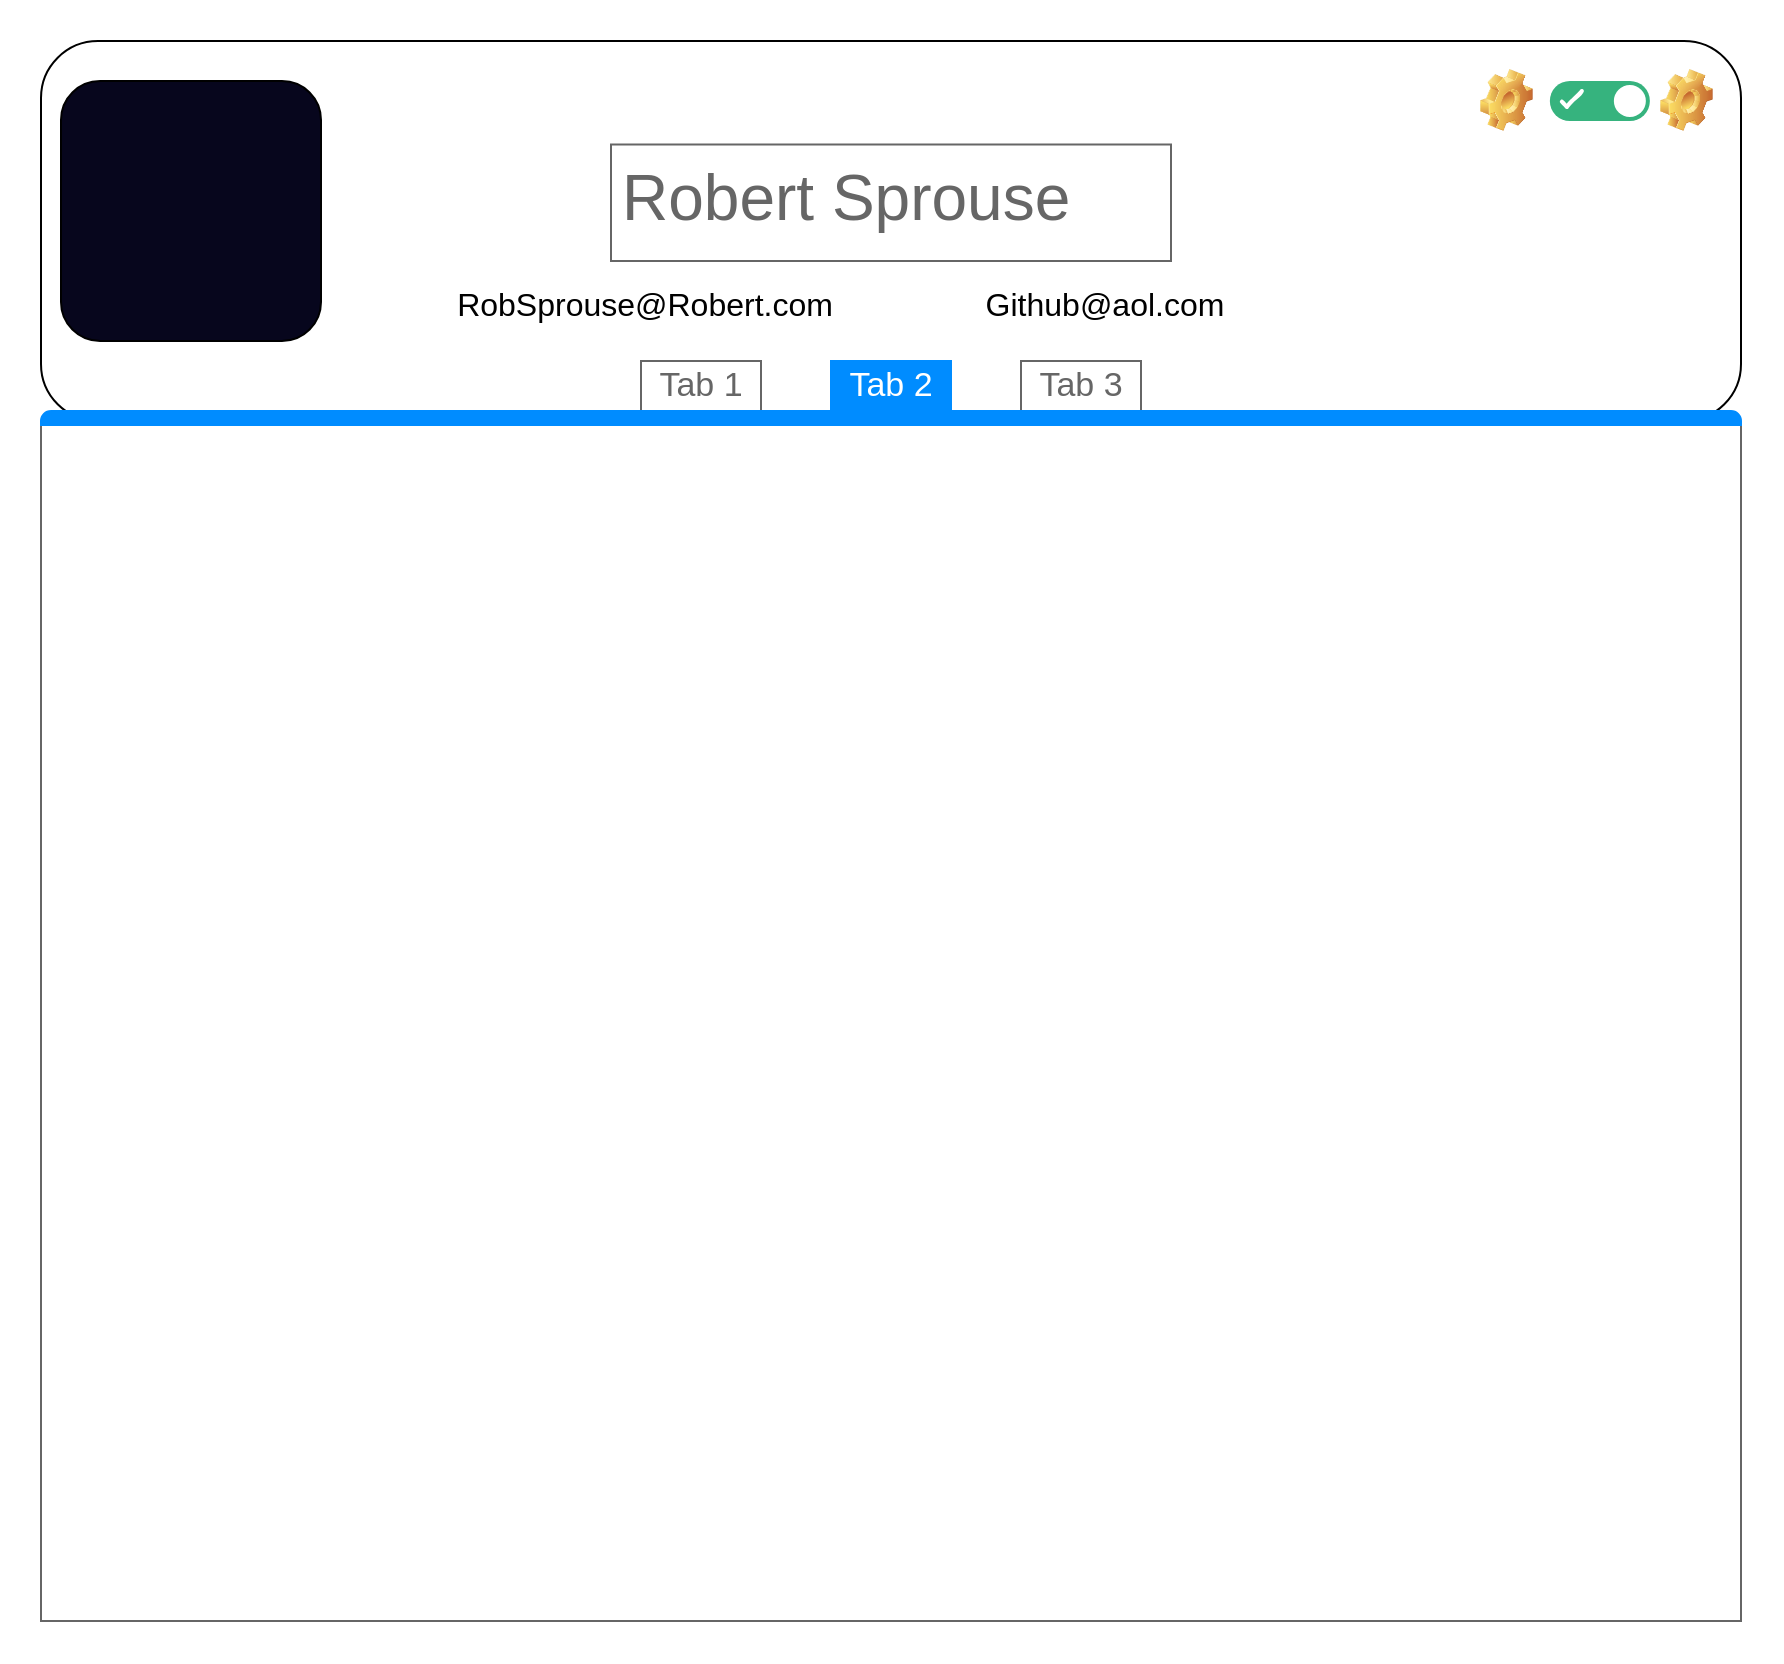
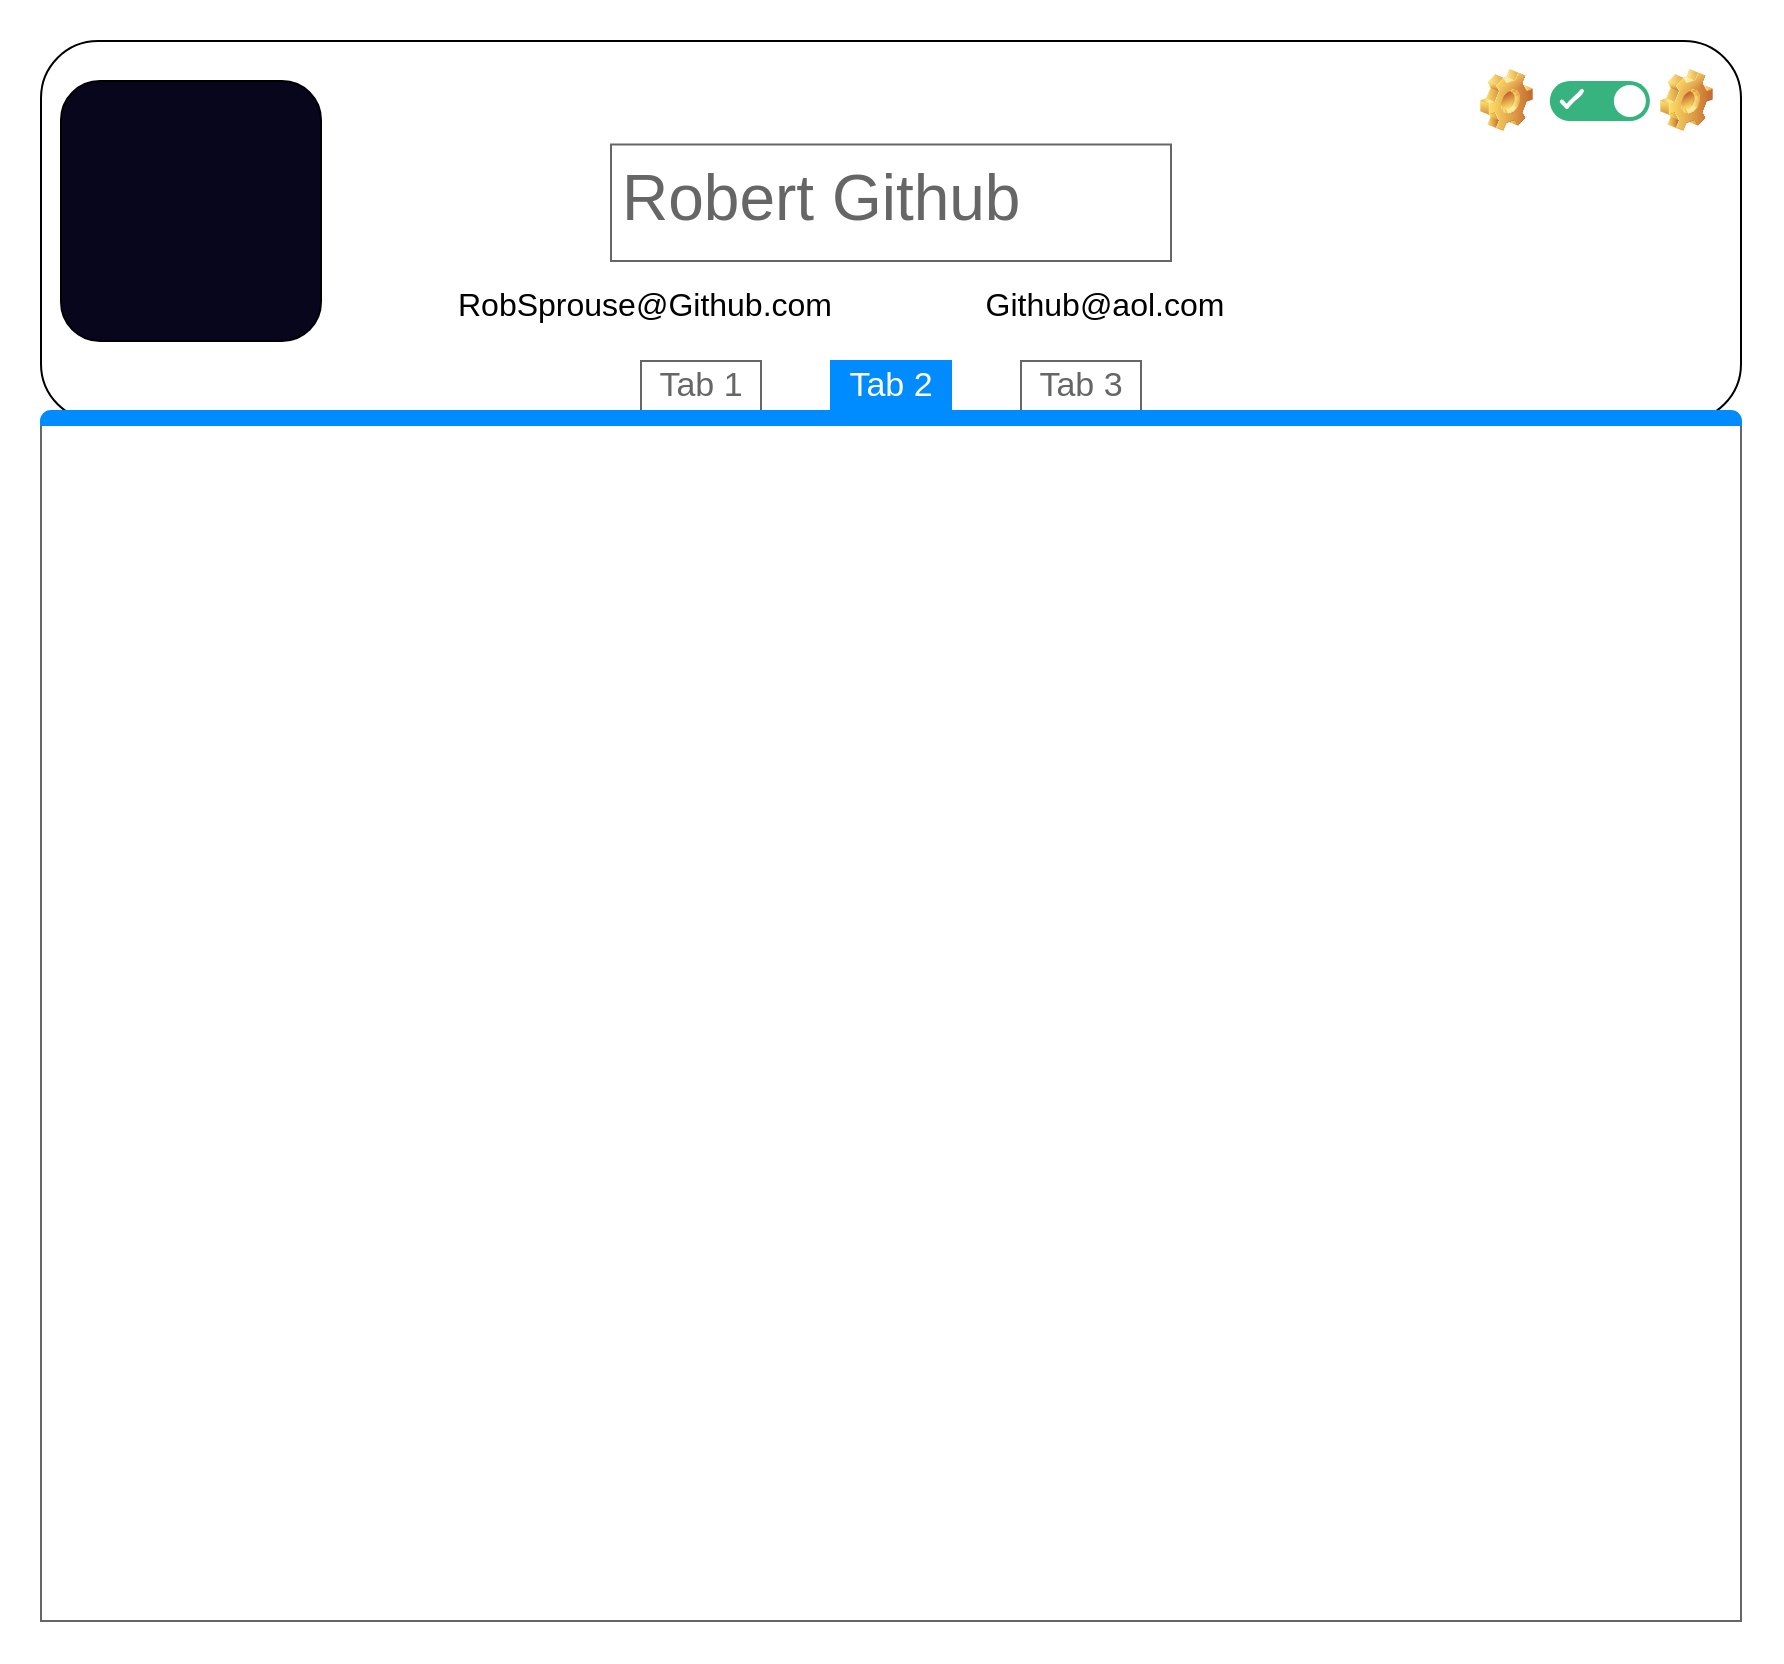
node "Robert Sprouse": label "Robert Sprouse" -> "Robert Github"
node "RobSprouse@Robert.com": label "RobSprouse@Robert.com" -> "RobSprouse@Github.com"
